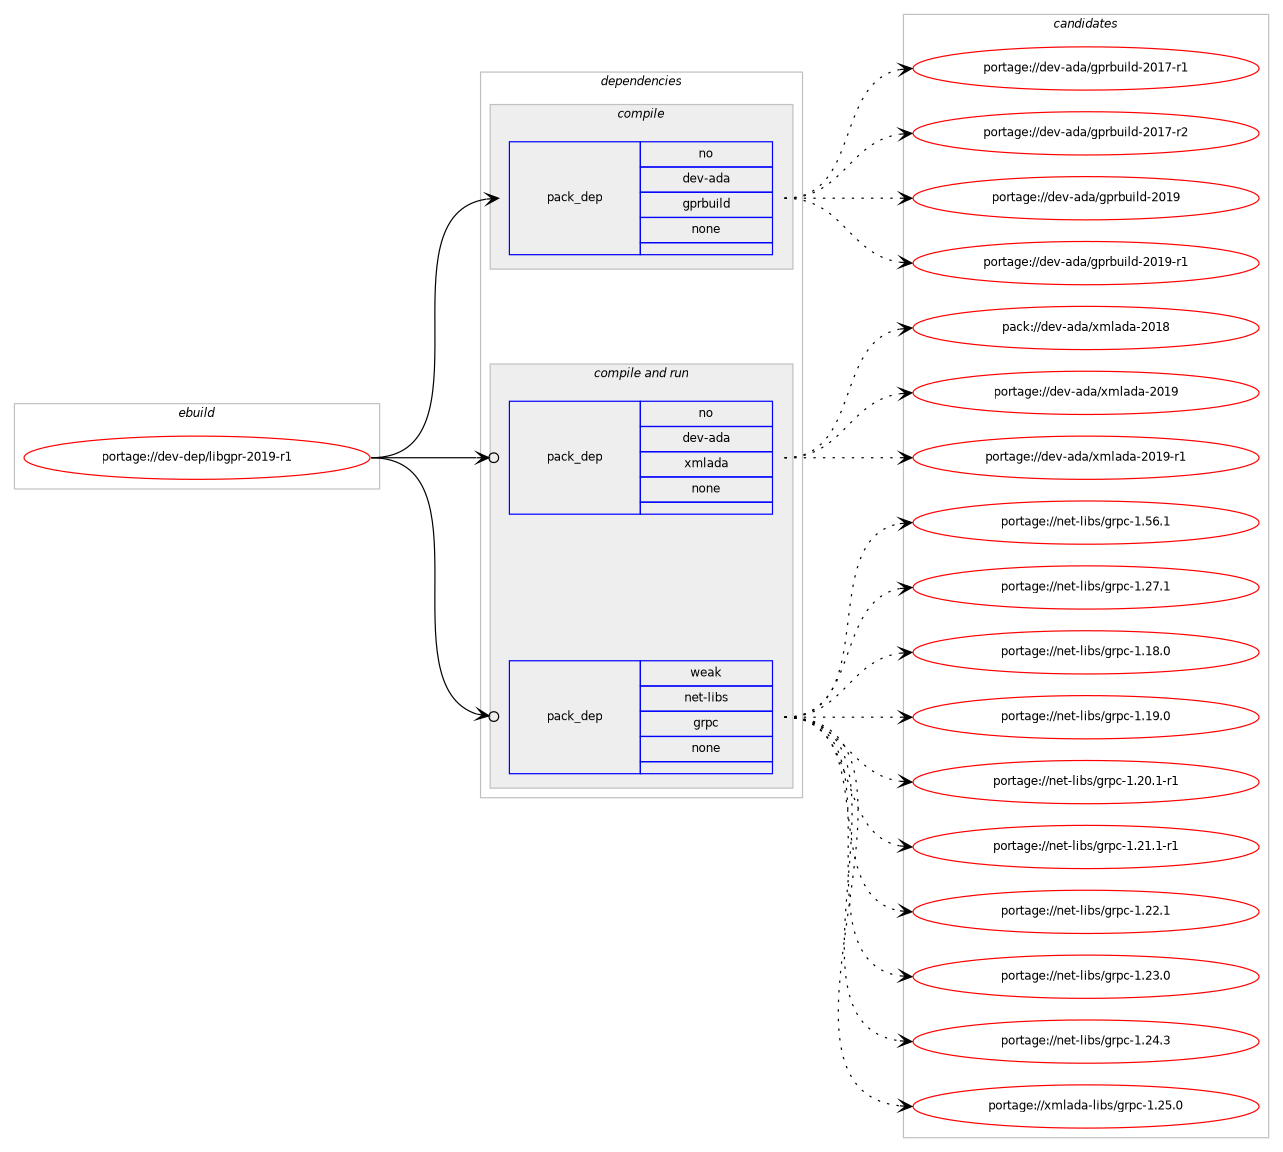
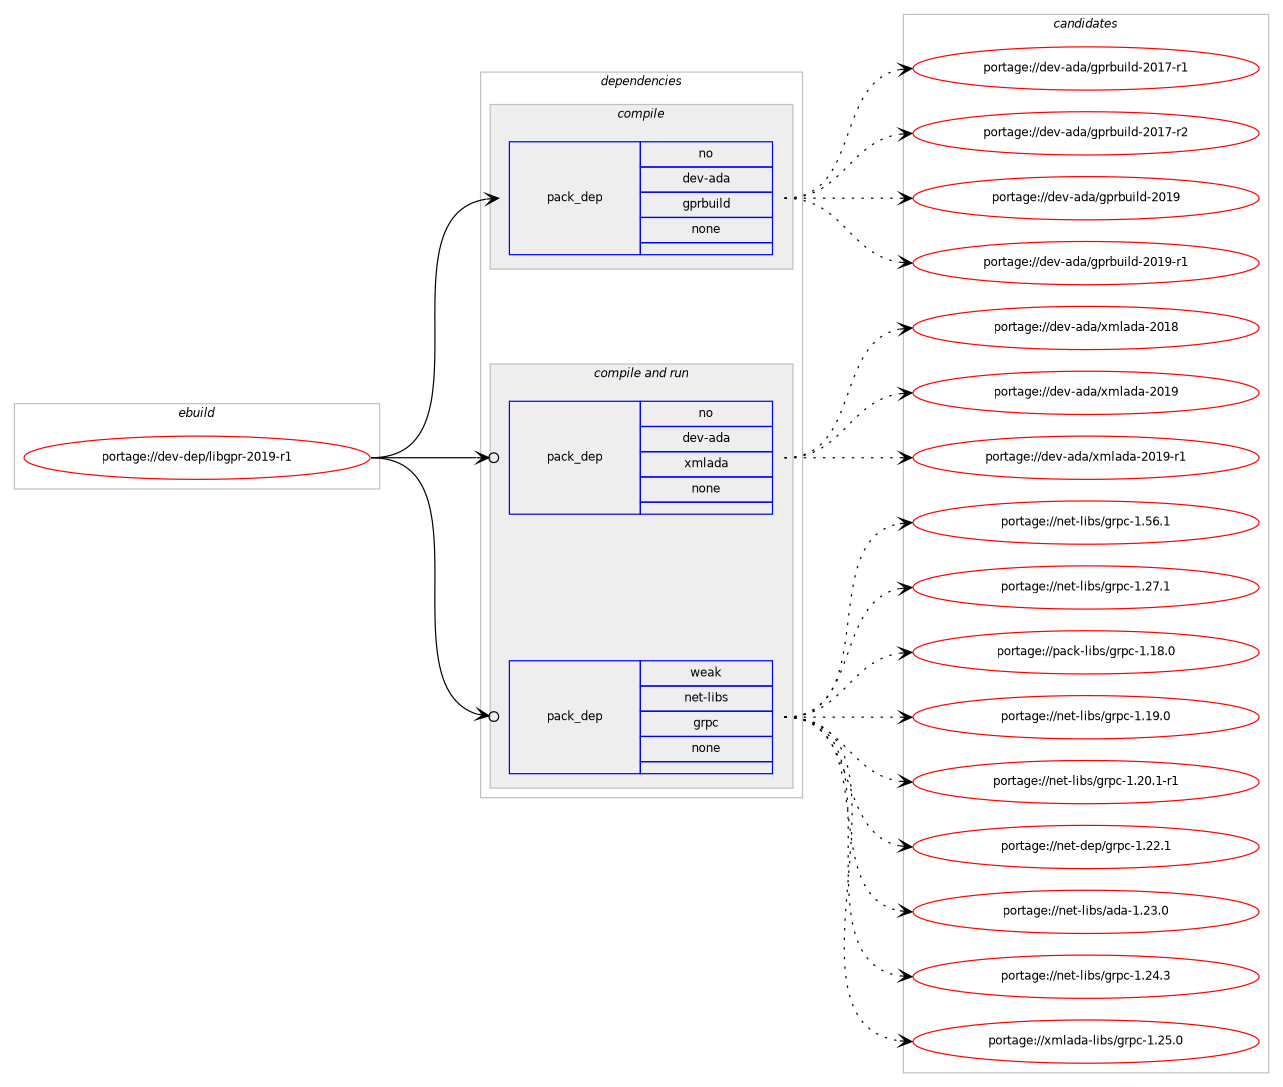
node "pack://dev-ada/xmlada-2018": label "pack://dev-ada/xmlada-2018" -> "portage://dev-ada/xmlada-2018"
node "portage://net-libs/grpc-1.18.0": label "portage://net-libs/grpc-1.18.0" -> "portage://pack-libs/grpc-1.18.0"
node "portage://net-libs/grpc-1.21.1-r1": removed
node "portage://net-libs/grpc-1.22.1": label "portage://net-libs/grpc-1.22.1" -> "portage://net-dep/grpc-1.22.1"
node "portage://net-libs/grpc-1.23.0": label "portage://net-libs/grpc-1.23.0" -> "portage://net-libs/ada-1.23.0"
